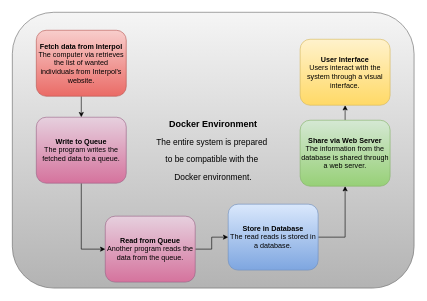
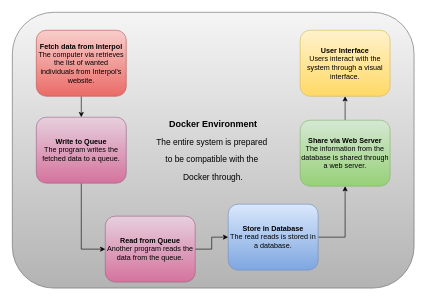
node "User Interface Users interact with the system through a visual interface.": moved (345, 72) -> (345, 63)
node "Docker Environment The entire system is prepared to be compatible with the Docker environment.": label "Docker Environment The entire system is prepared to be compatible with the Docker environment." -> "Docker Environment The entire system is prepared to be compatible with the Docker through."
